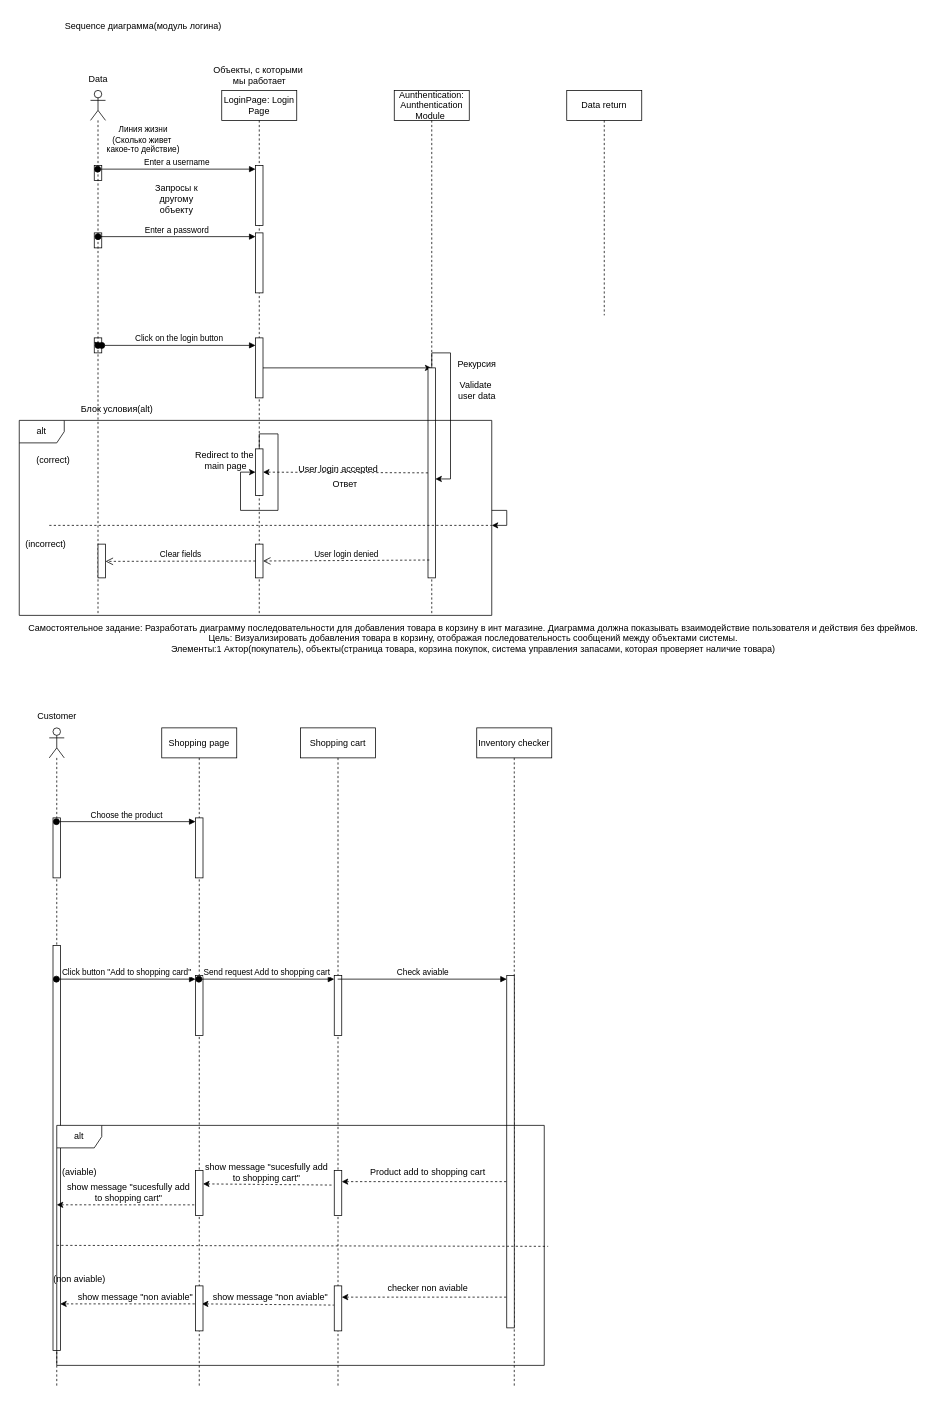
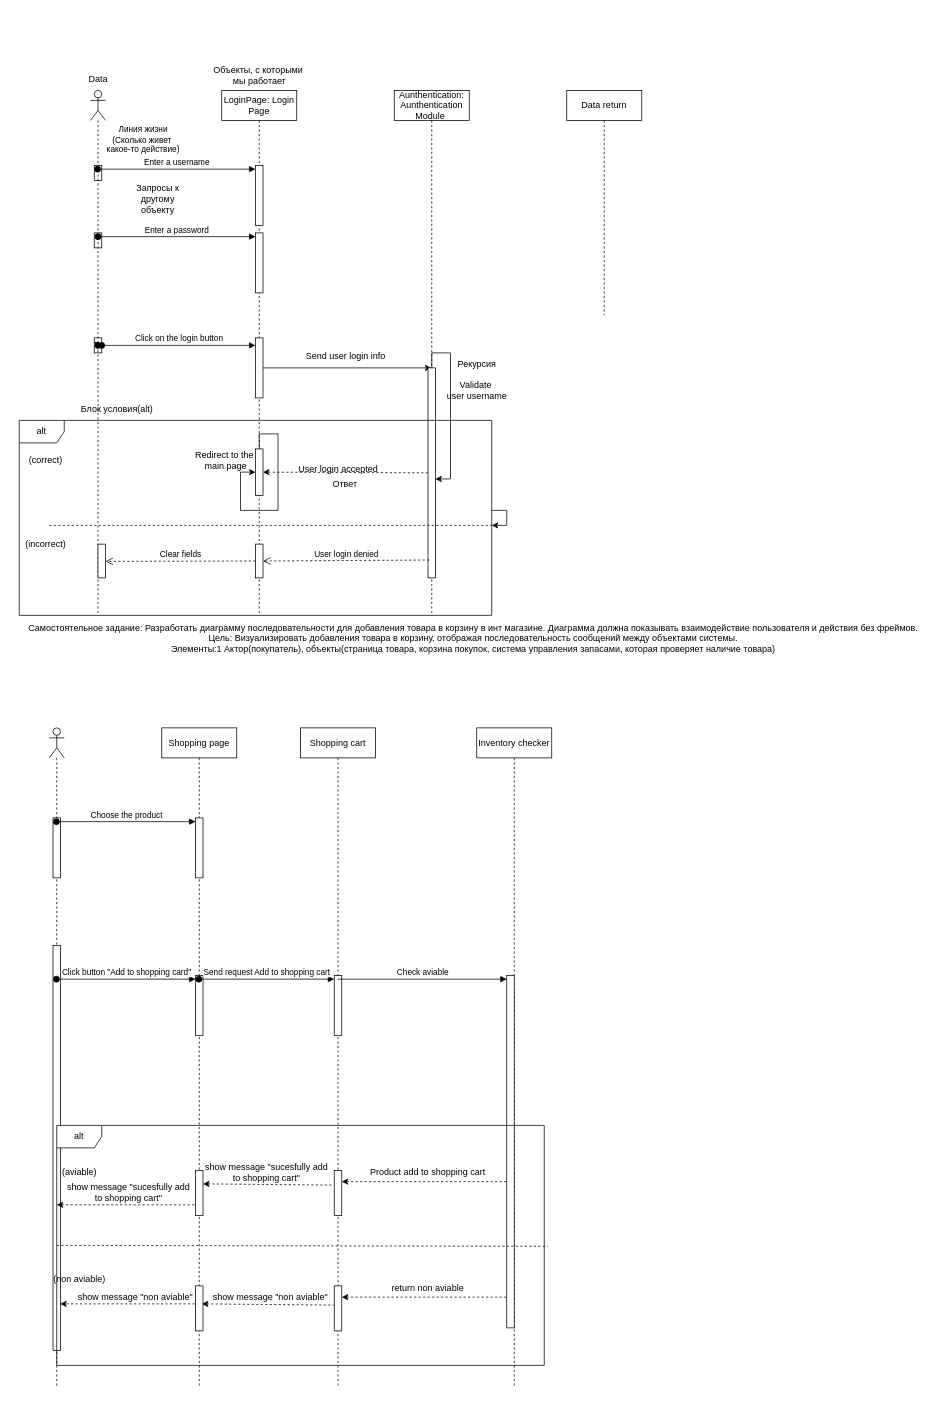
node "Sequence диаграмма(модуль логина)": removed
node "Запросы к другому объекту": moved (177, 199) -> (158, 199)
node "Send user login info": added
node "Validate user data": label "Validate user data" -> "Validate user username"
node "(correct)": moved (53, 460) -> (45, 460)
node "Customer": removed
node "checker non aviable": label "checker non aviable" -> "return non aviable"
